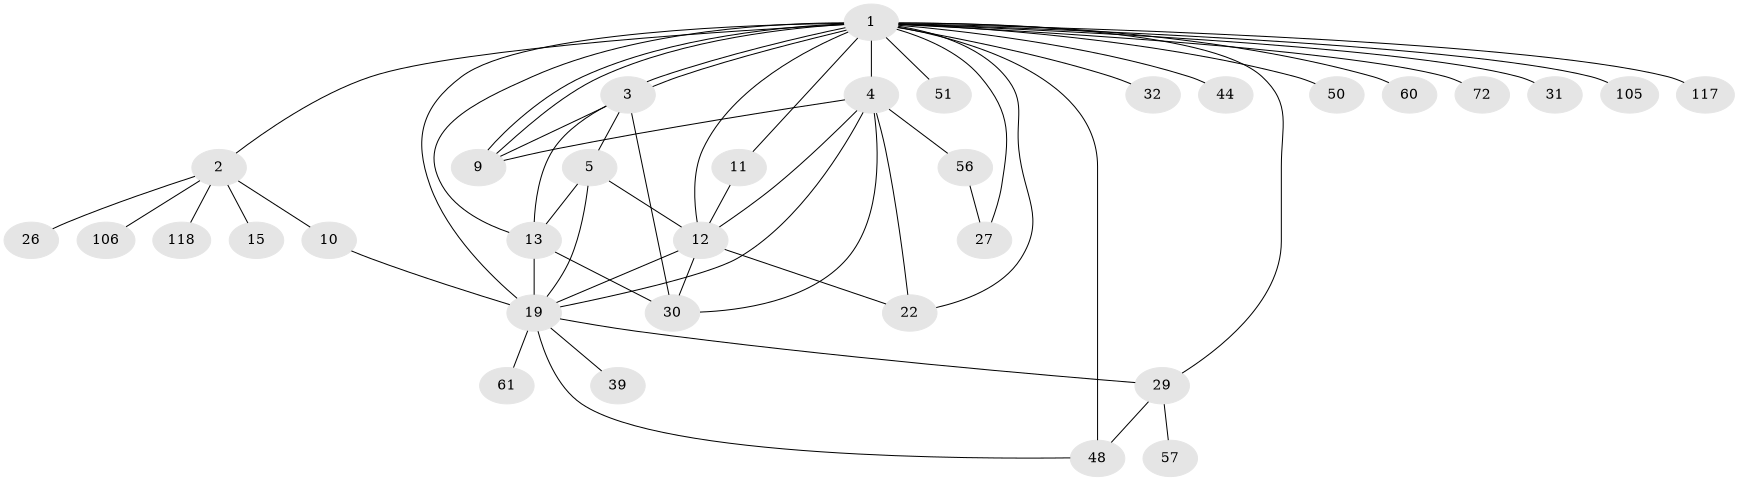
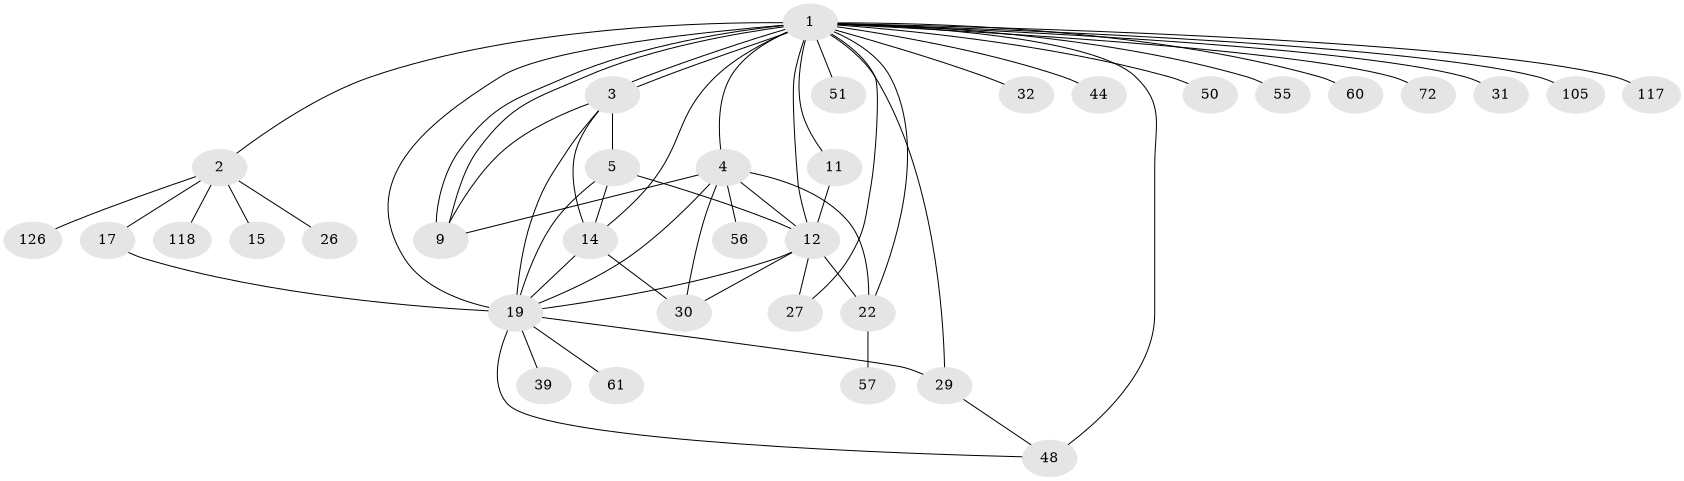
node "55": added
edge "3" -- "30": now "3" -- "19"
edge "56" -- "27": now "12" -- "27"
node "106": label "106" -> "126"
node "10": label "10" -> "17"
node "13": label "13" -> "14"
edge "29" -- "57": now "22" -- "57"
